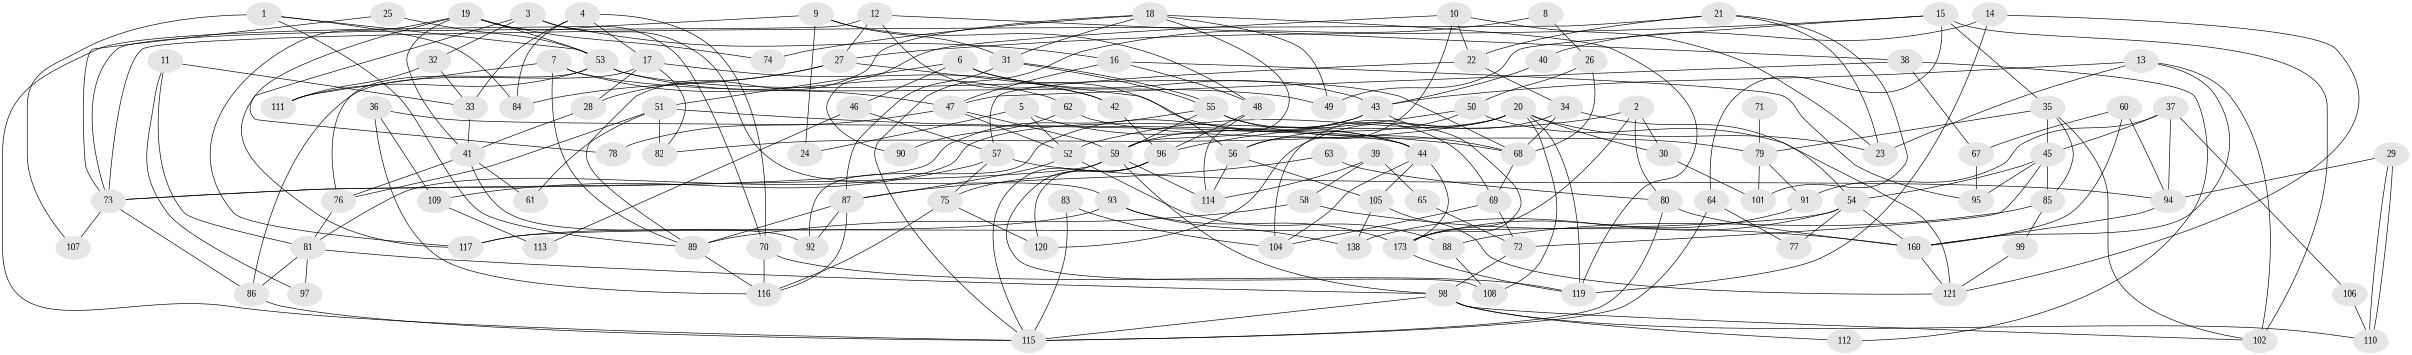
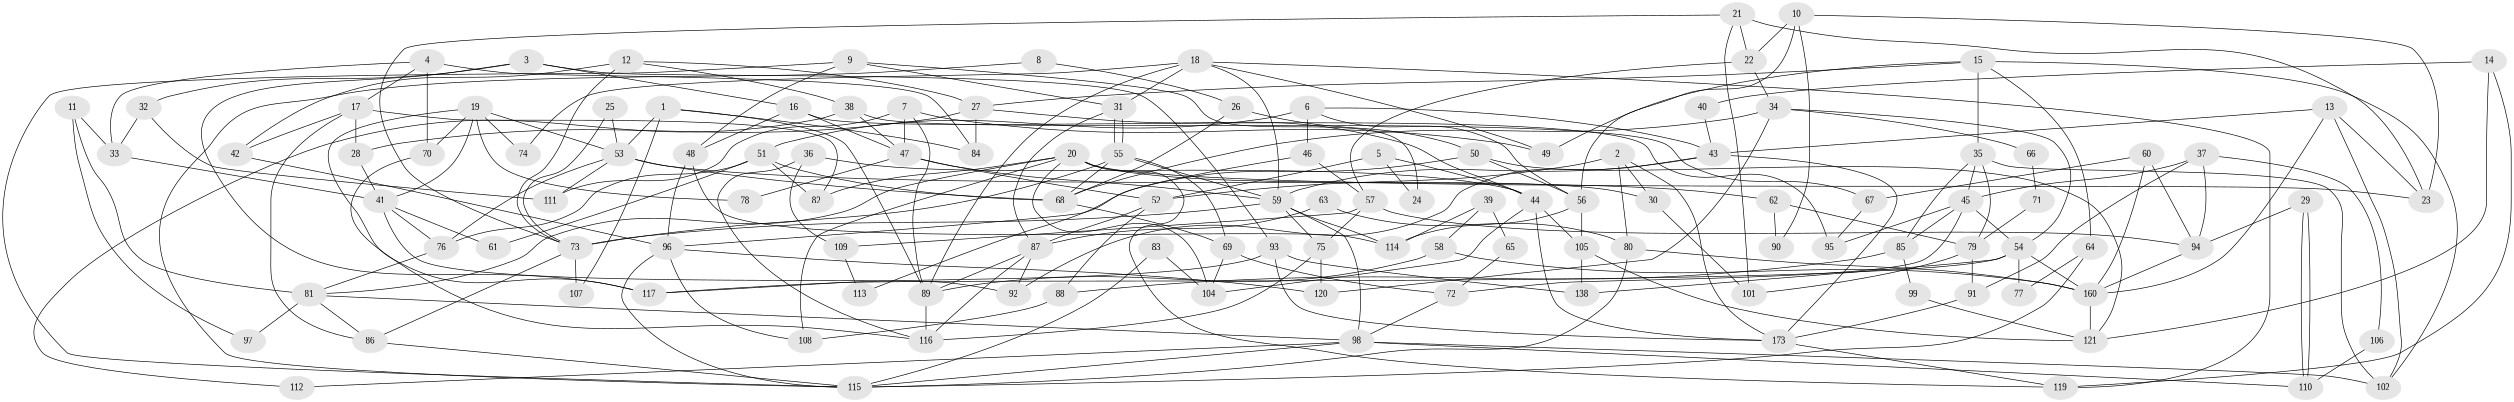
node "66": added
edge "70" -- "119": removed
